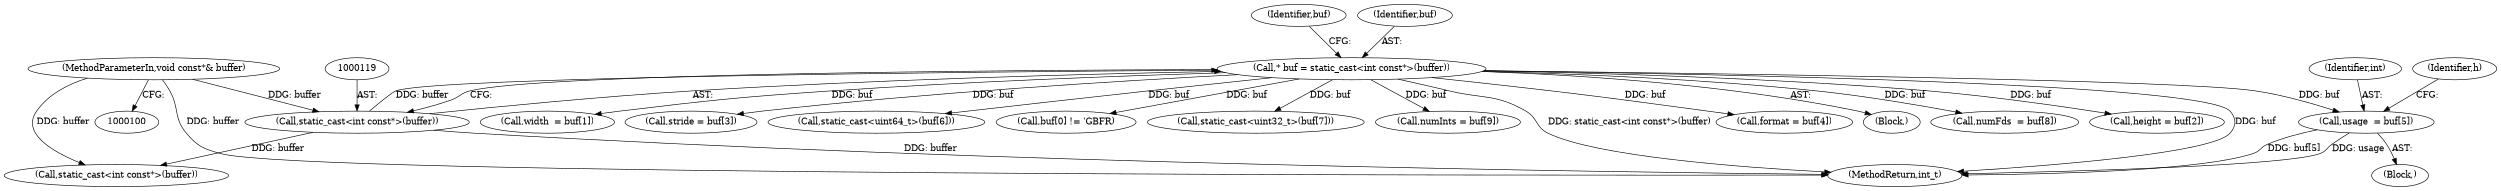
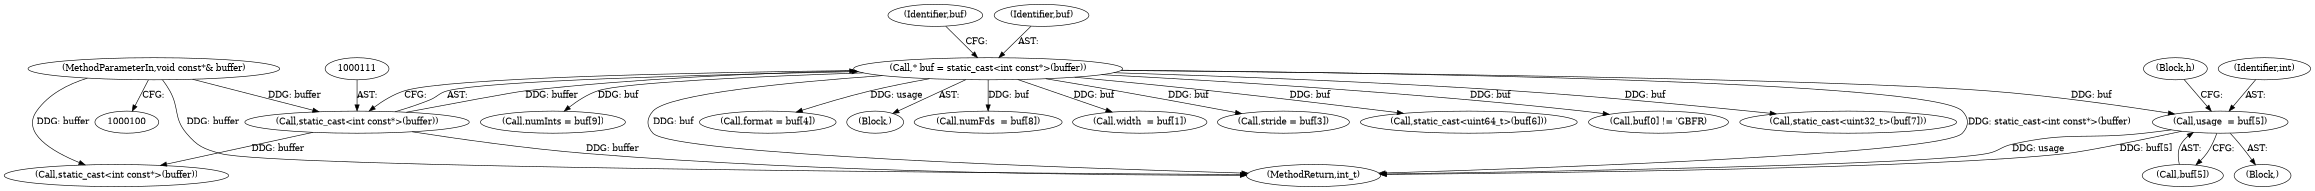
node "1000119": label "1000119" -> "1000111"
node "(Identifier,h)": label "(Identifier,h)" -> "(Block,h)"
edge "(Call,* buf = static_cast<int const*>(buffer))" -> "(Call,format = buf[4])": label "DDG: buf" -> "DDG: usage"
node "(Call,height = buf[2])": removed
node "(Call,buf[5])": added
